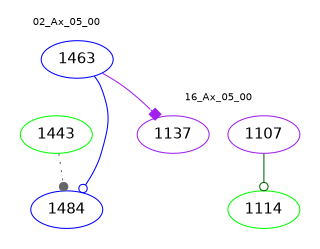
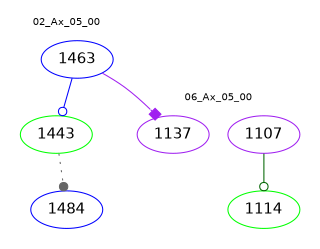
cluster "16_Ax_05_00": label "16_Ax_05_00" -> "06_Ax_05_00"
edge "1463" -> "1484": now "1463" -> "1443"
